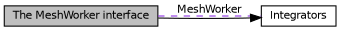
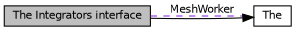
node "The MeshWorker interface": label "The MeshWorker interface" -> "The Integrators interface"
node "Integrators": label "Integrators" -> "The"
